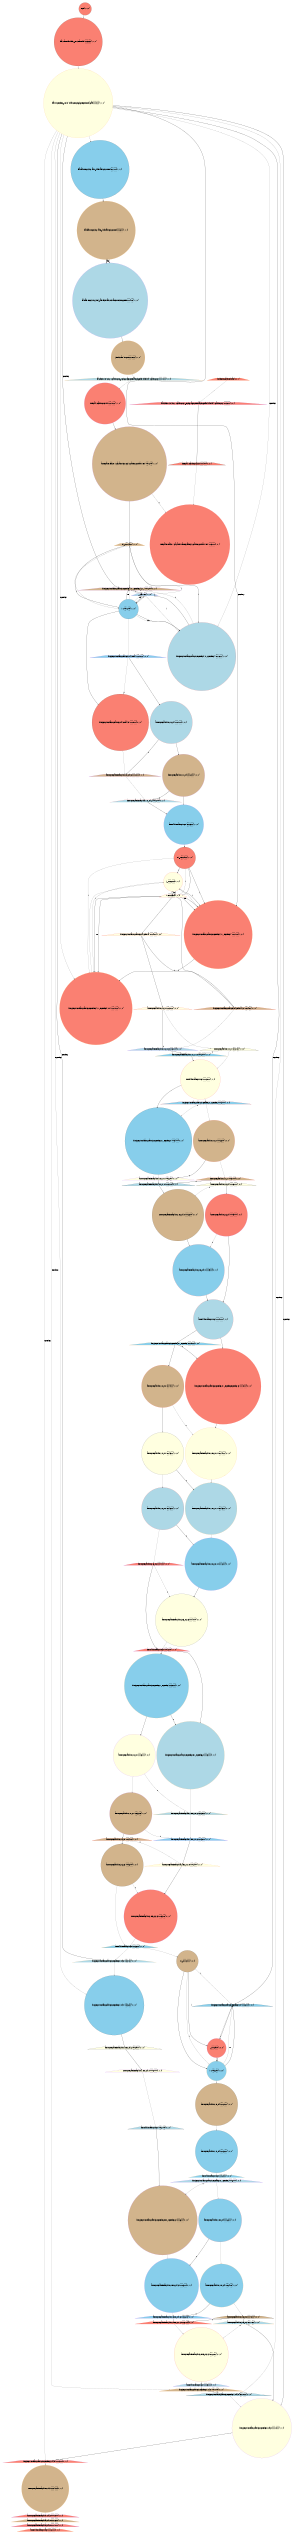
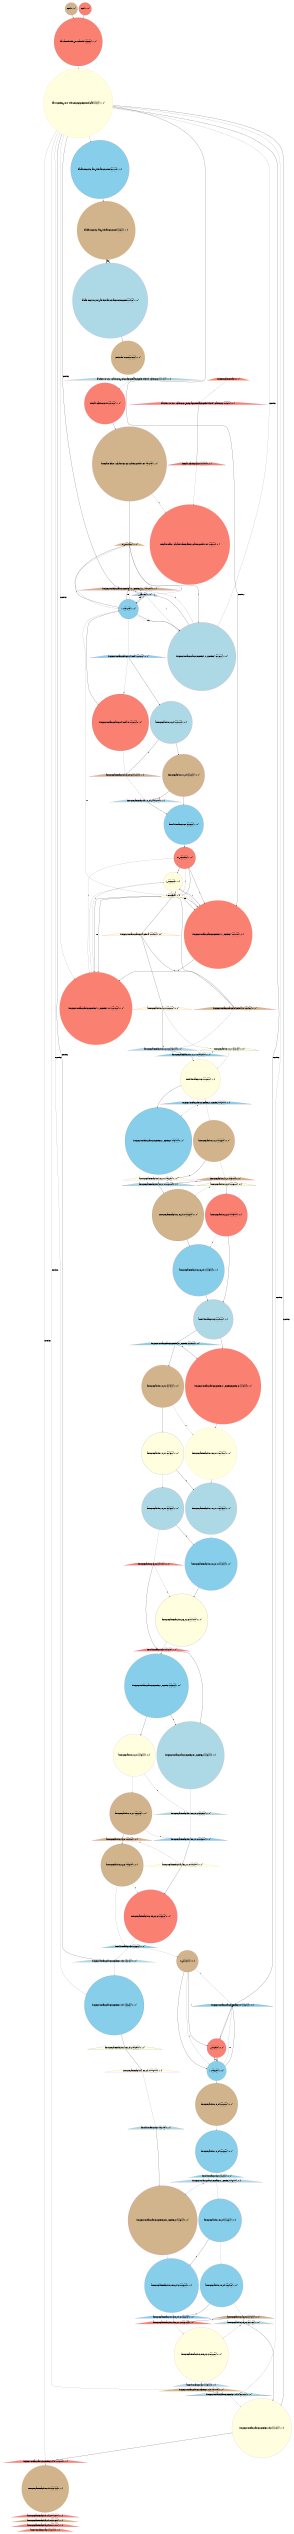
node "testJoin['0', '1', '0']": added
edge "i < 2@@@25@@@['1', '1', '0']" -> "i++@@@26@@@['1', '1', '0']": now "i < 2@@@25@@@['1', '1', '0']" -> "i < 2@@@16@@@['1', '1', '0']"
edge "i < 2@@@58@@@['1', '0', '0']" -> "i++@@@59@@@['1', '0', '0']": added, label "true"
